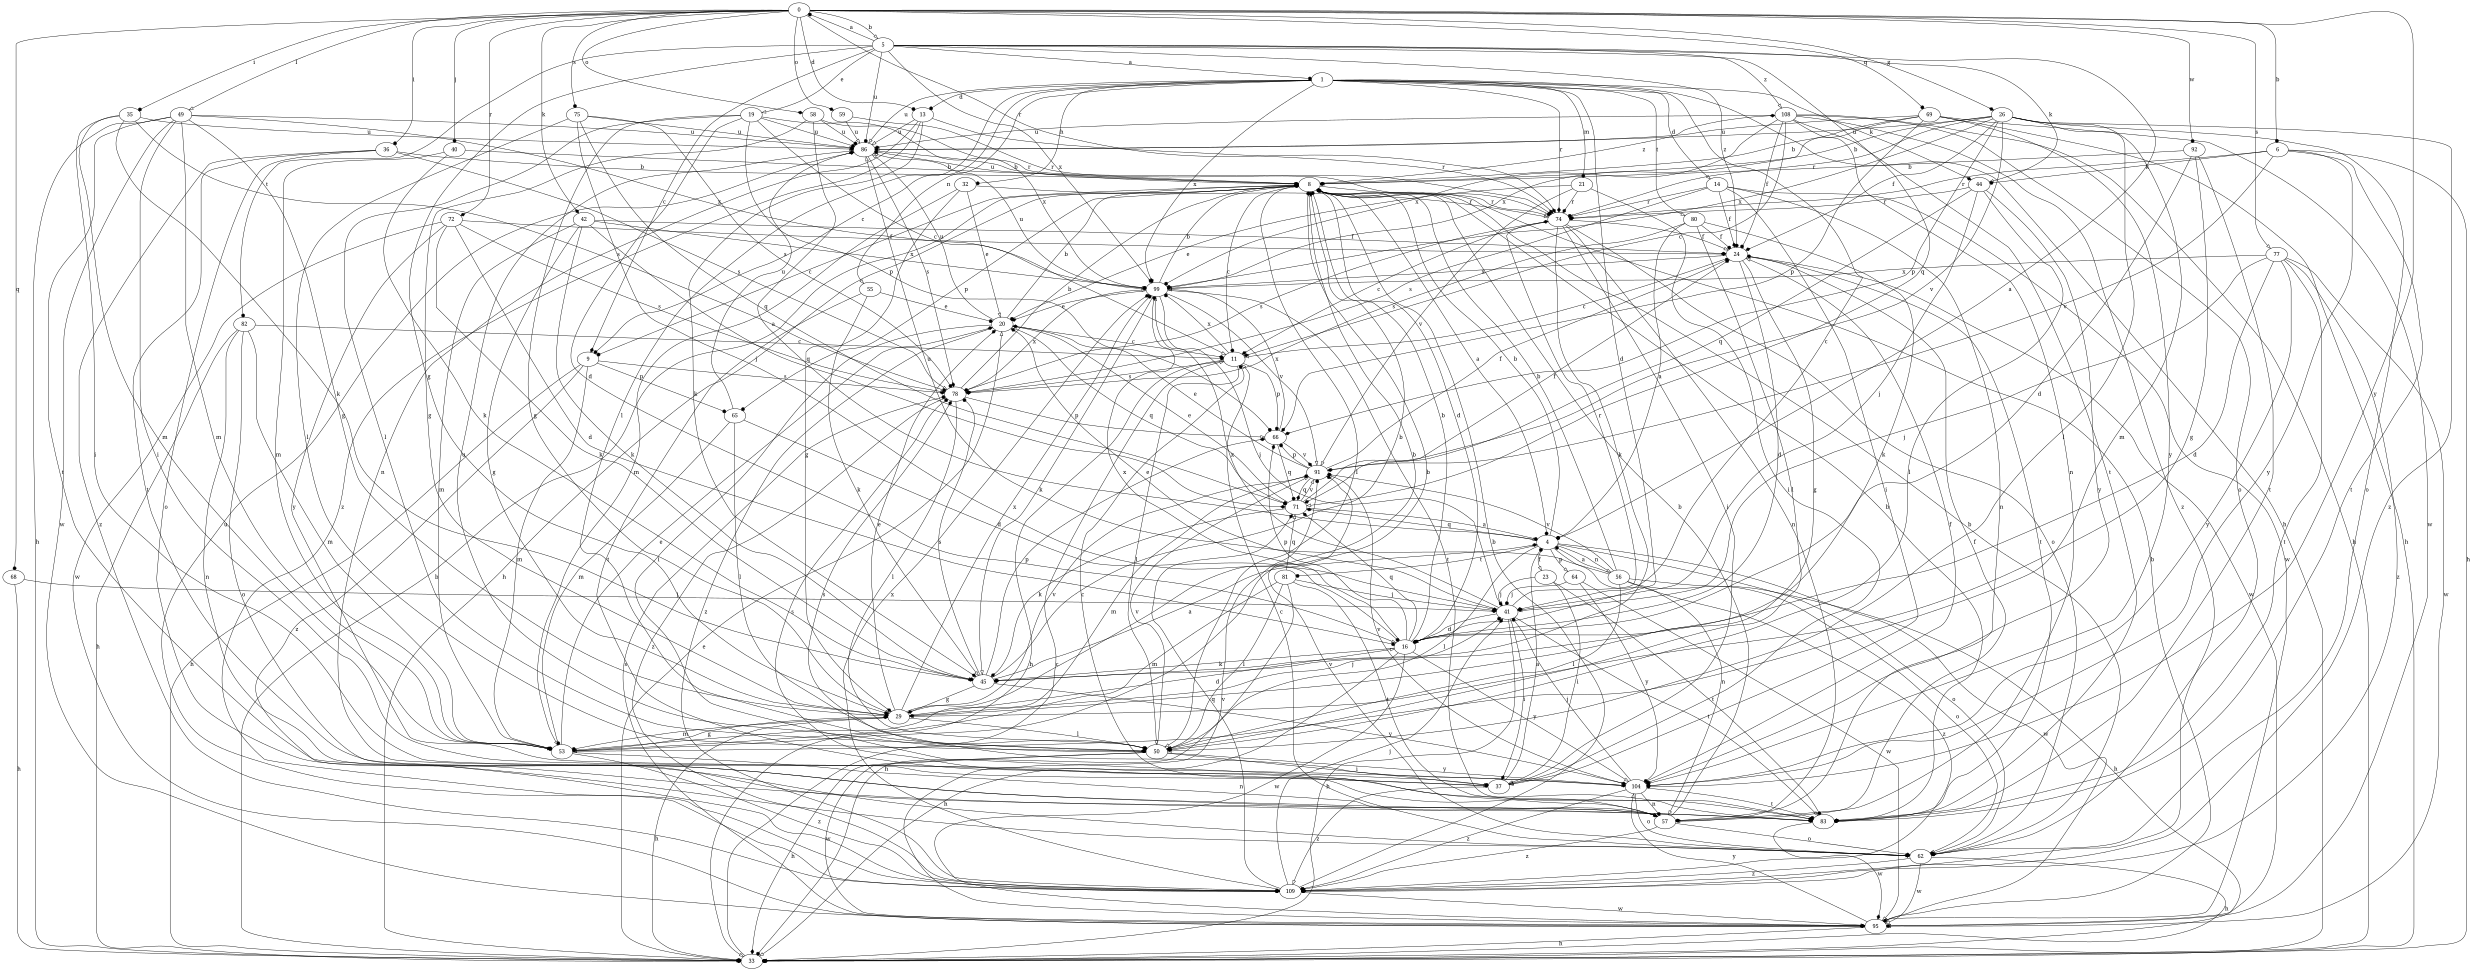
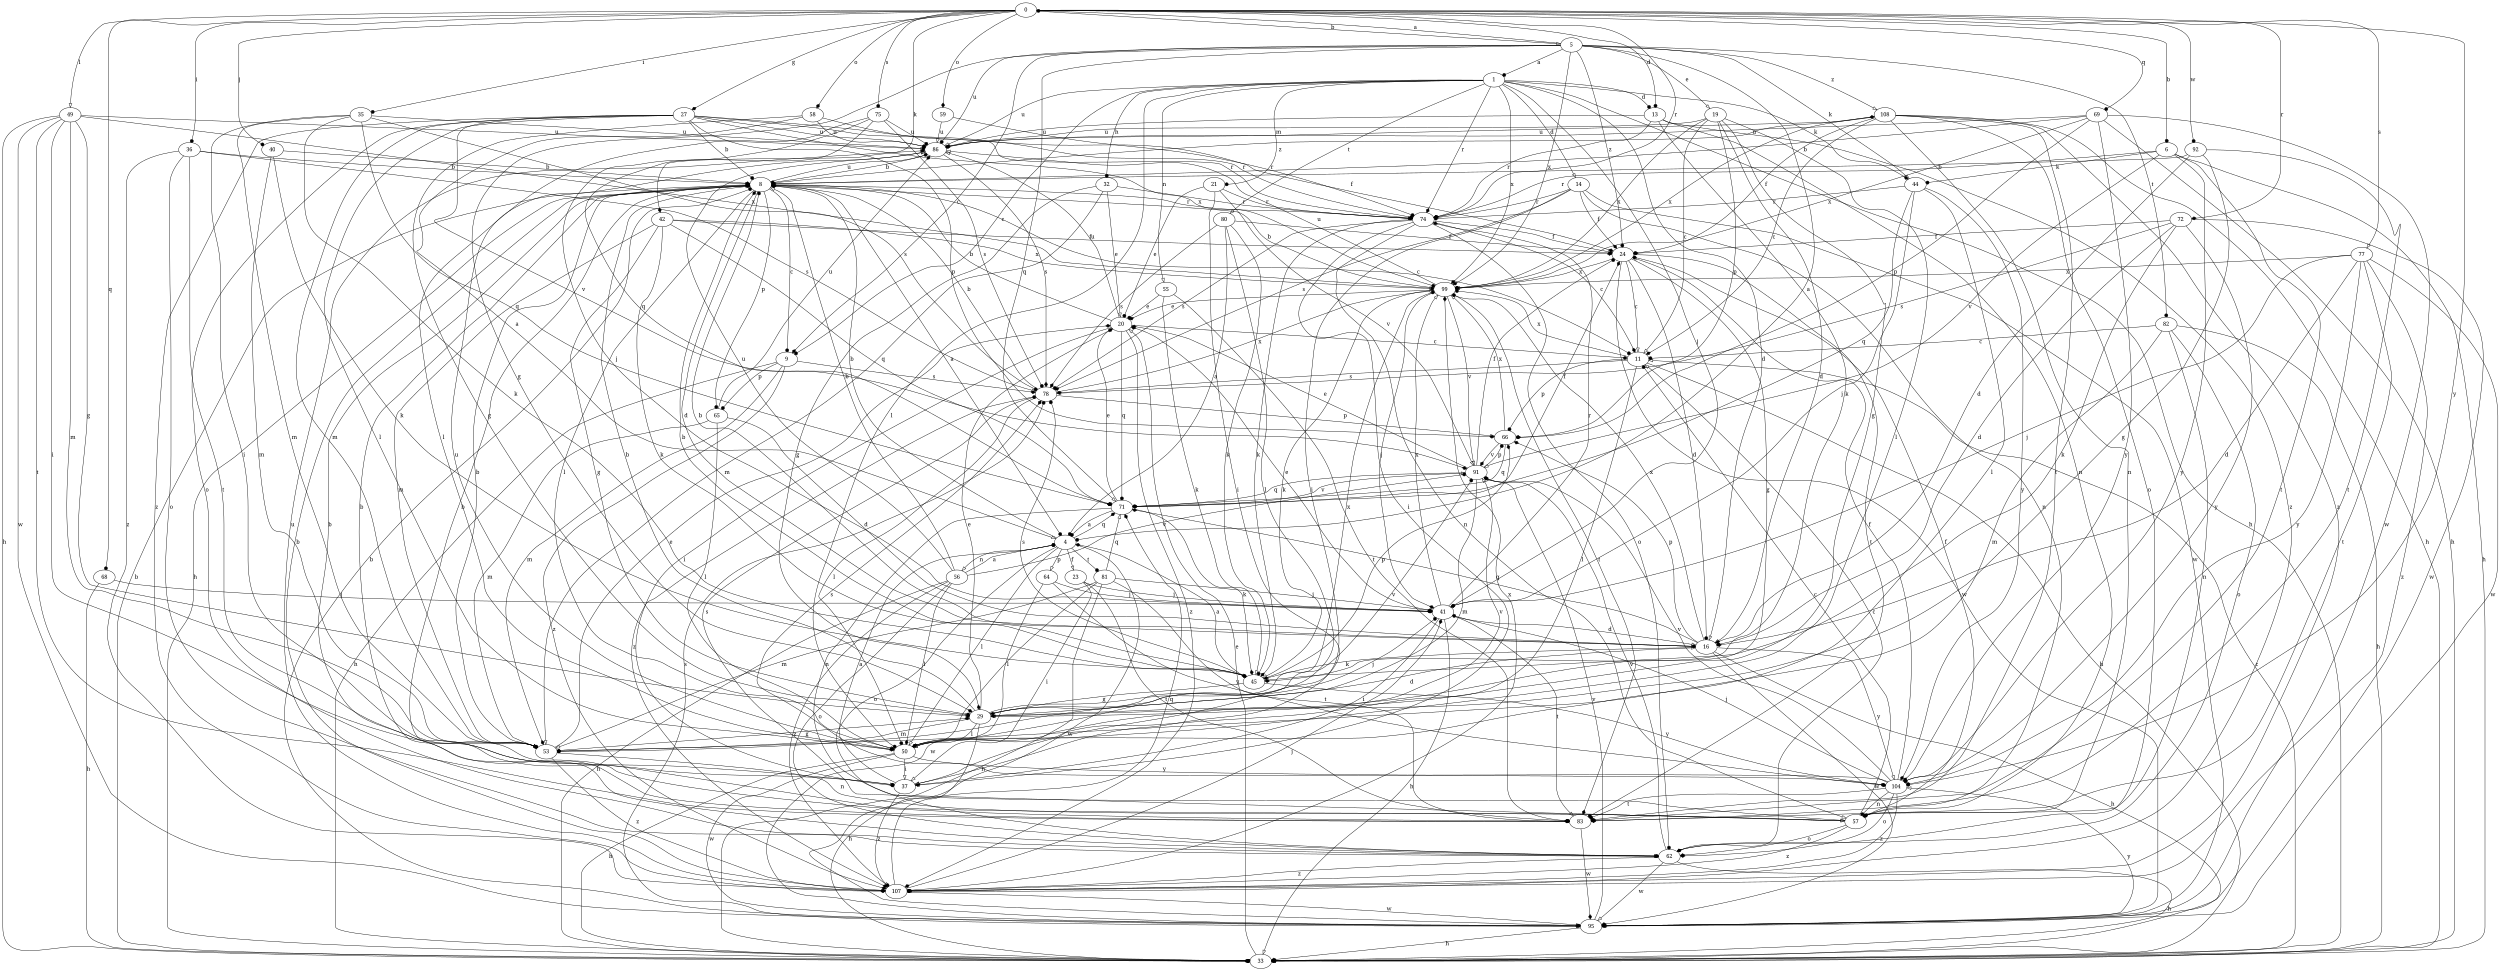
node "26": label "26" -> "27"
edge "1" -> "41": label "c" -> "j"
edge "35" -> "71": added, label "q"
edge "4" -> "57": now "71" -> "57"
node "109": label "109" -> "107"
